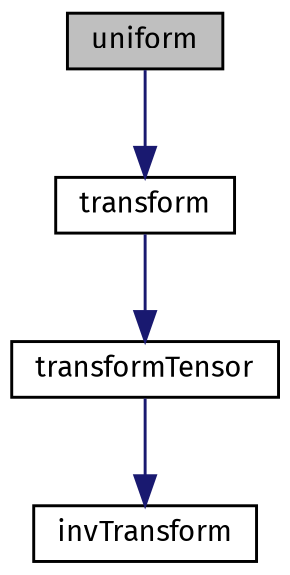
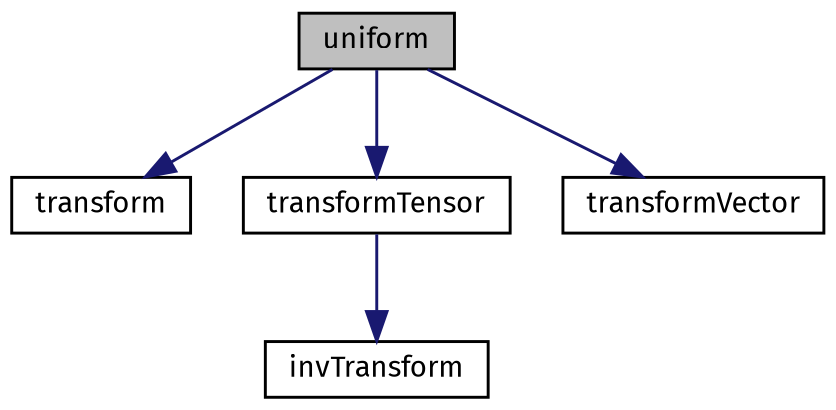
node "transformVector": added
edge "transform" -> "transformTensor": now "uniform" -> "transformTensor"
